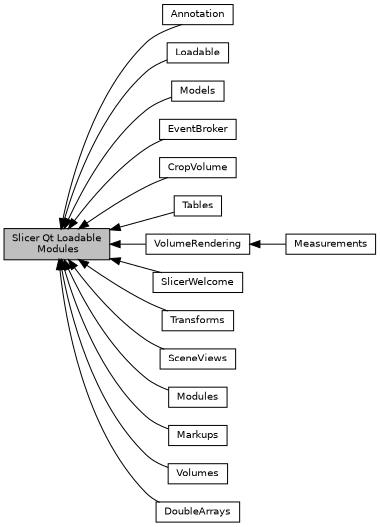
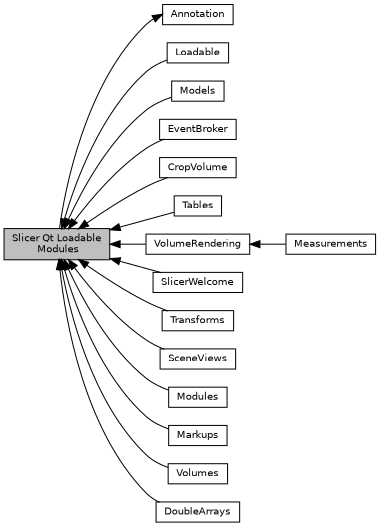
edge "Annotation" -> "Slicer Qt Loadable Modules": reversed
